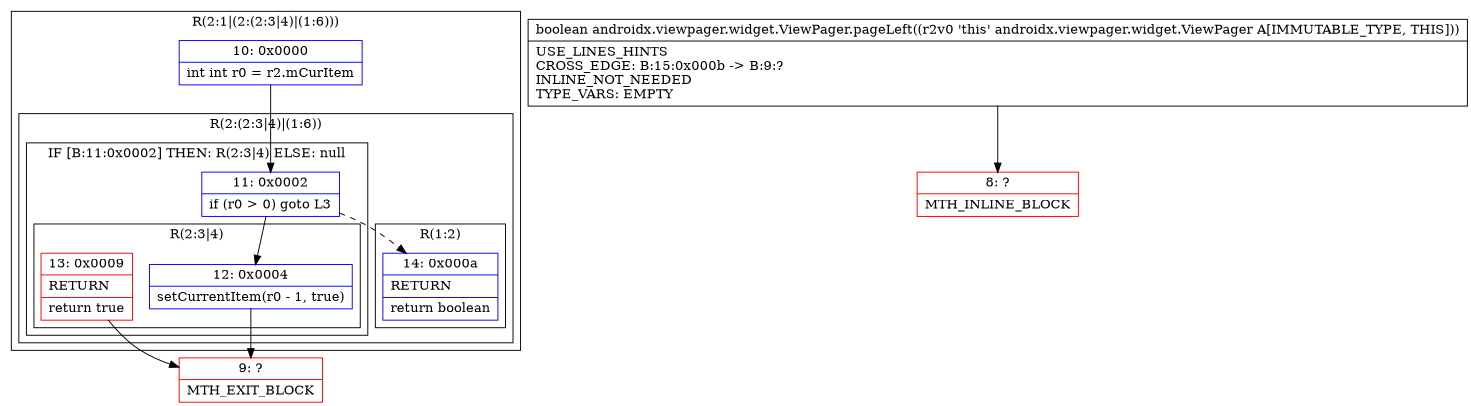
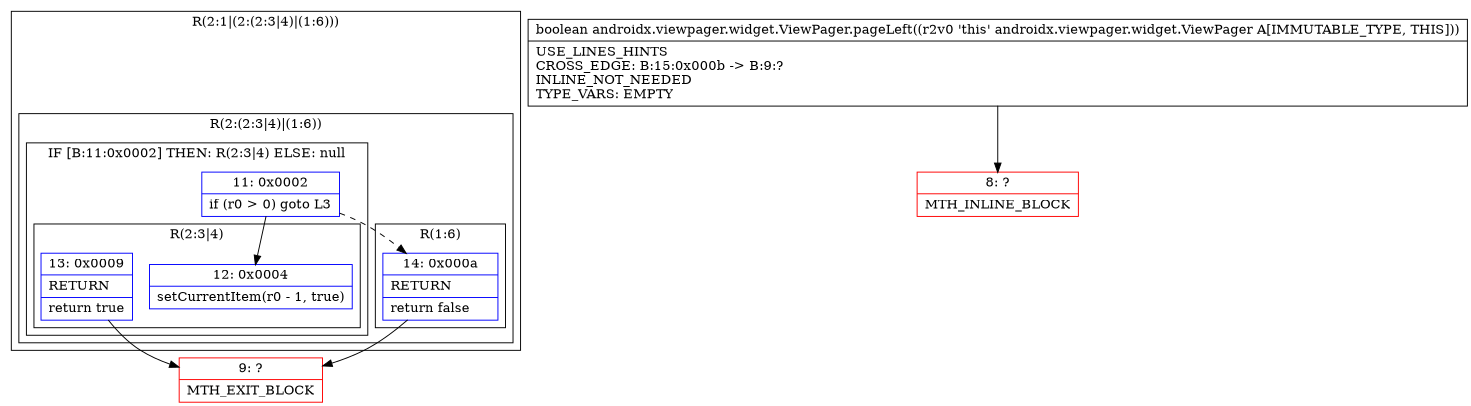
node "10: 0x0000": removed
cluster "R(1:2)": label "R(1:2)" -> "R(1:6)"
node "13: 0x0009": color red -> blue
node "14: 0x000a": text "return boolean" -> "return false"
edge "12: 0x0004" -> "9: ?": now "14: 0x000a" -> "9: ?"
